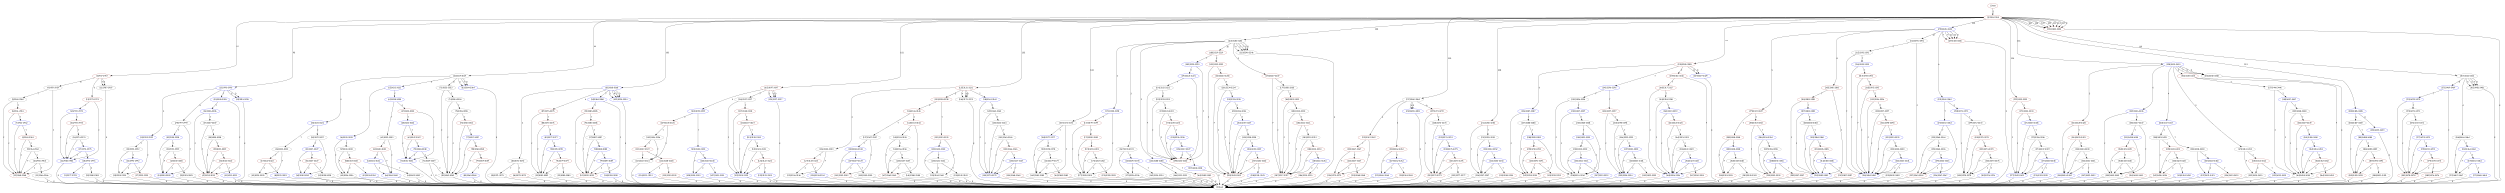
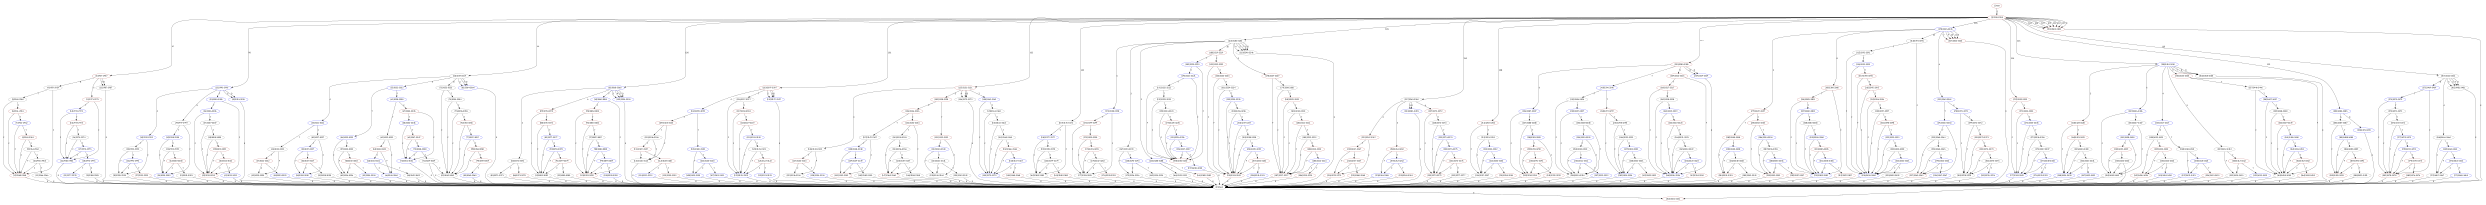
edge "(354)3441-3441" -> "(392)exit": reversed
